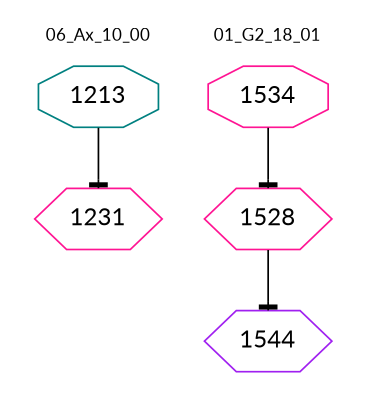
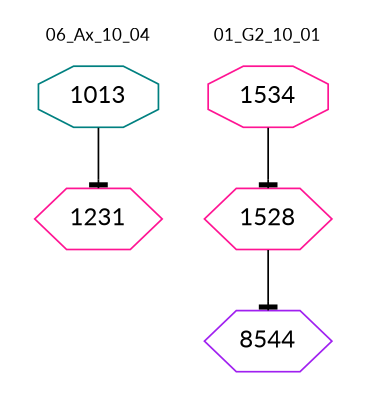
cluster "06_Ax_10_00": label "06_Ax_10_00" -> "06_Ax_10_04"
cluster "01_G2_18_01": label "01_G2_18_01" -> "01_G2_10_01"
node "1213": label "1213" -> "1013"
node "1544": label "1544" -> "8544"
